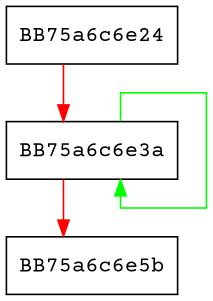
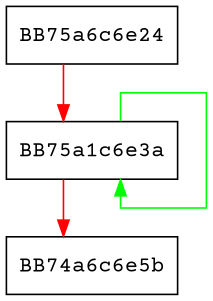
node "BB75a6c6e3a": label "BB75a6c6e3a" -> "BB75a1c6e3a"
node "BB75a6c6e5b": label "BB75a6c6e5b" -> "BB74a6c6e5b"
